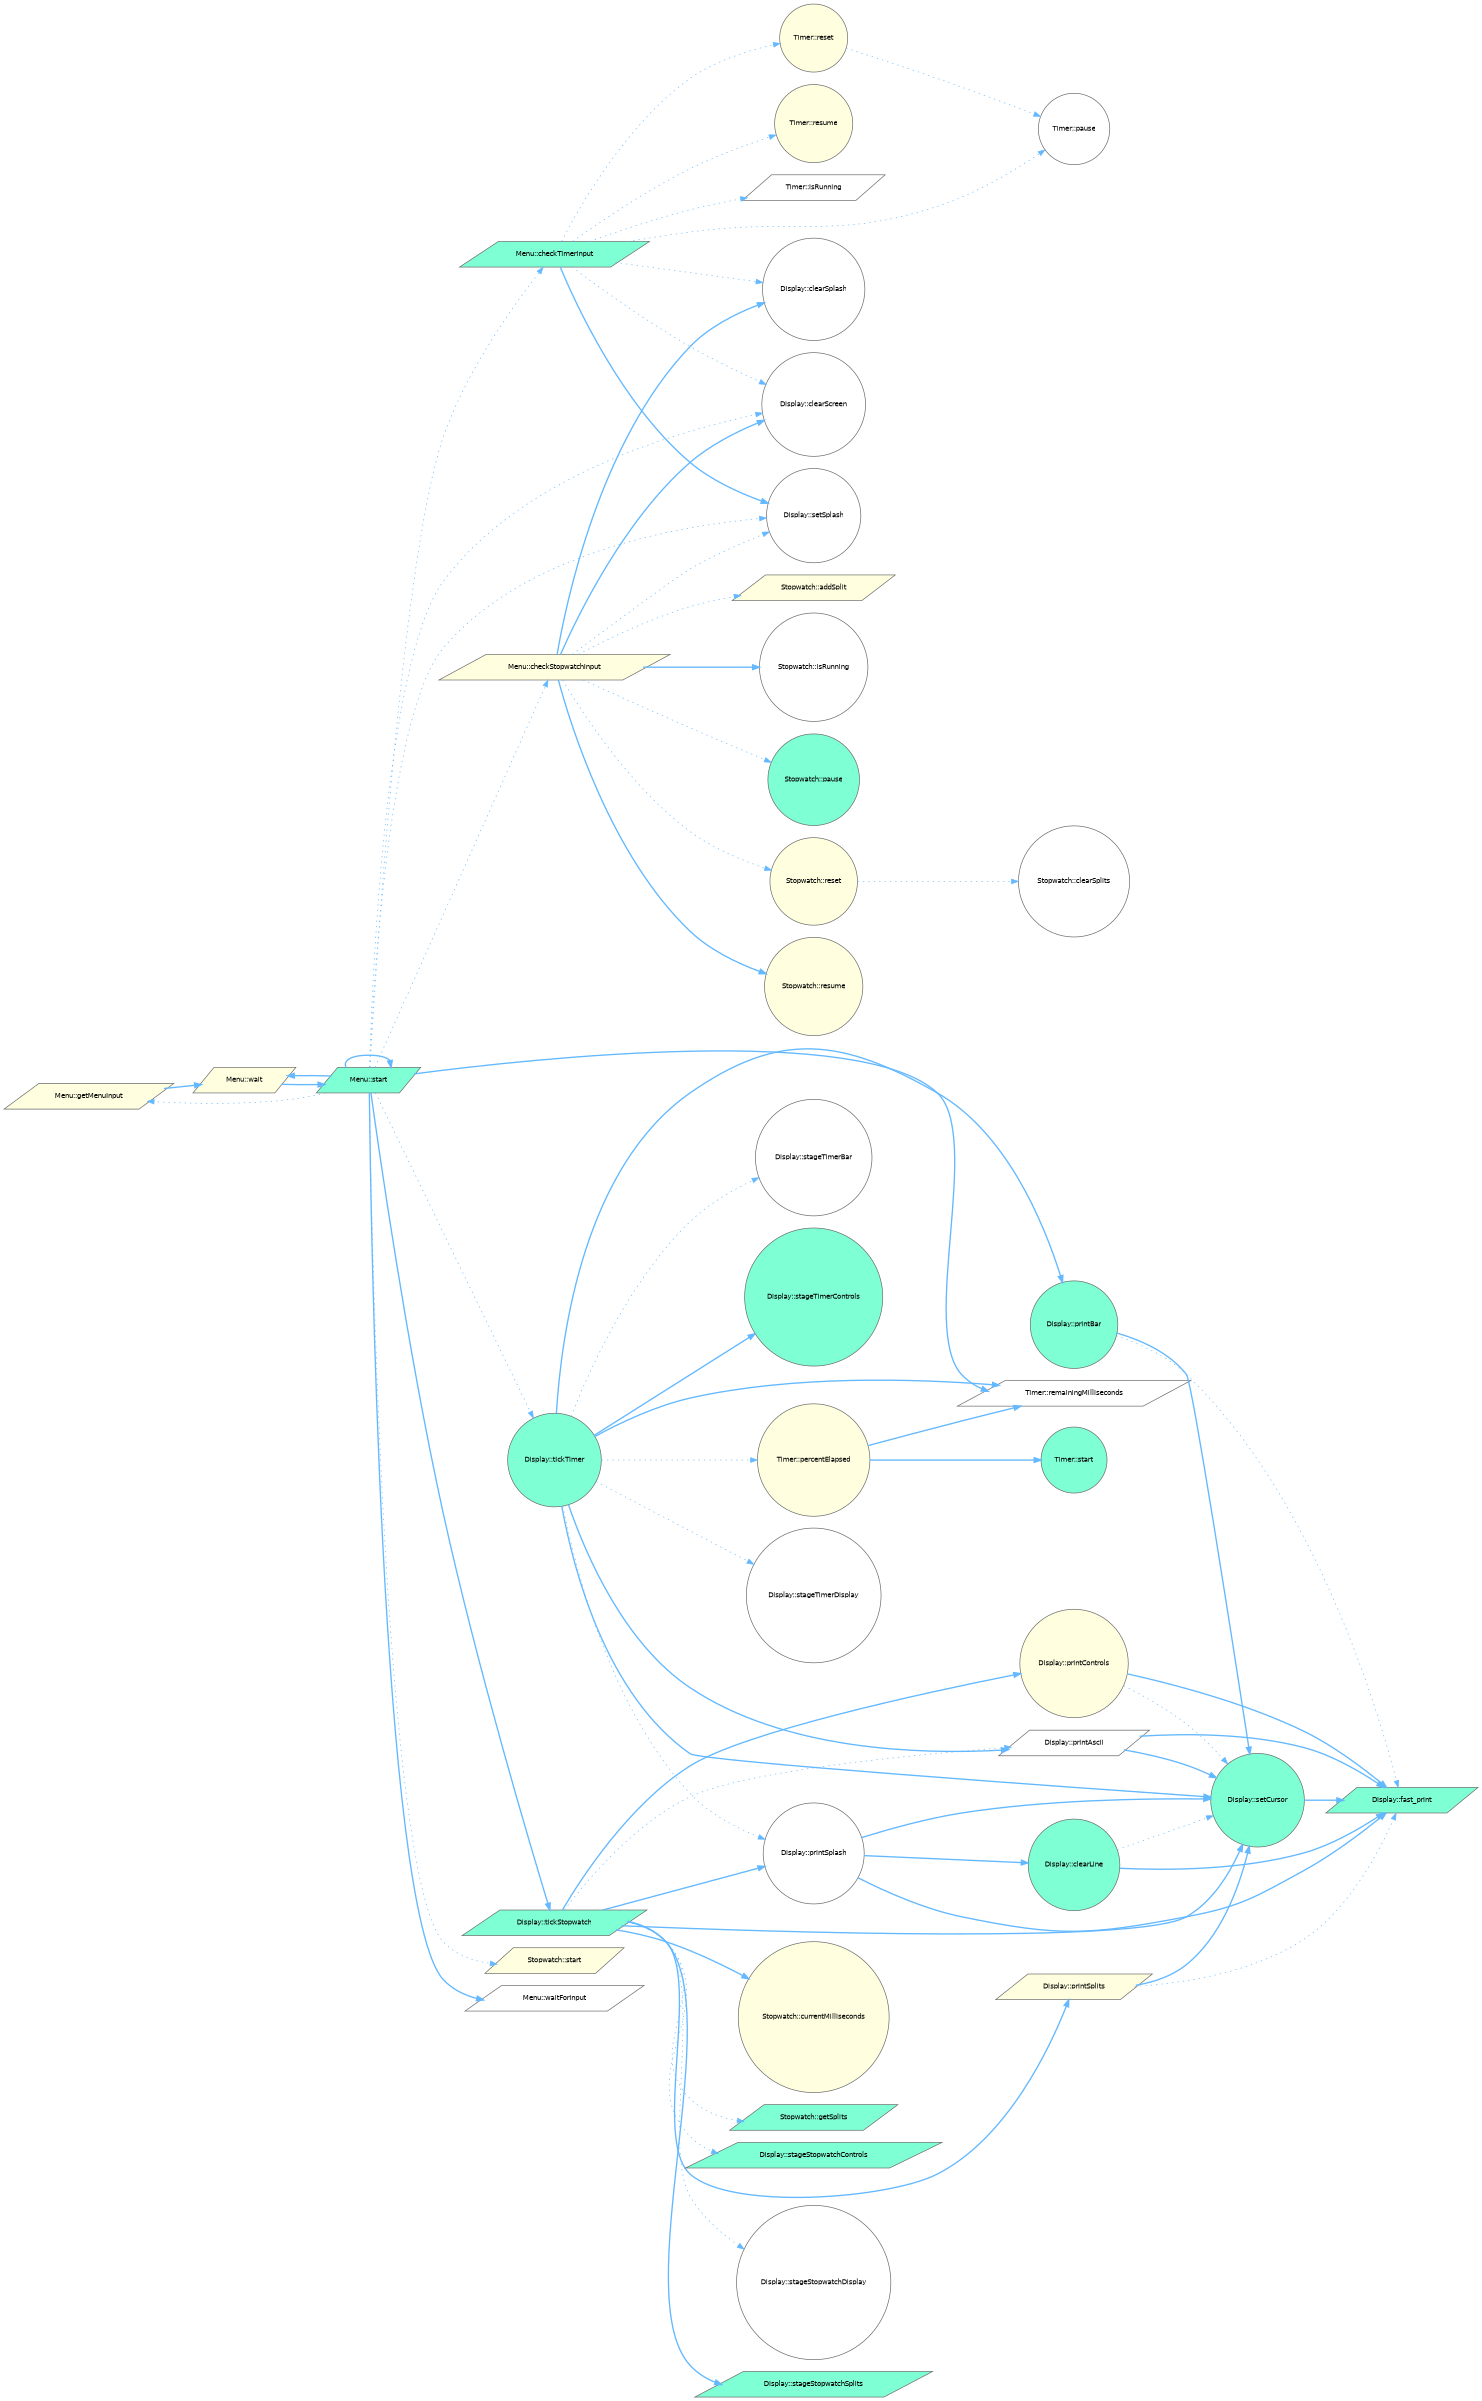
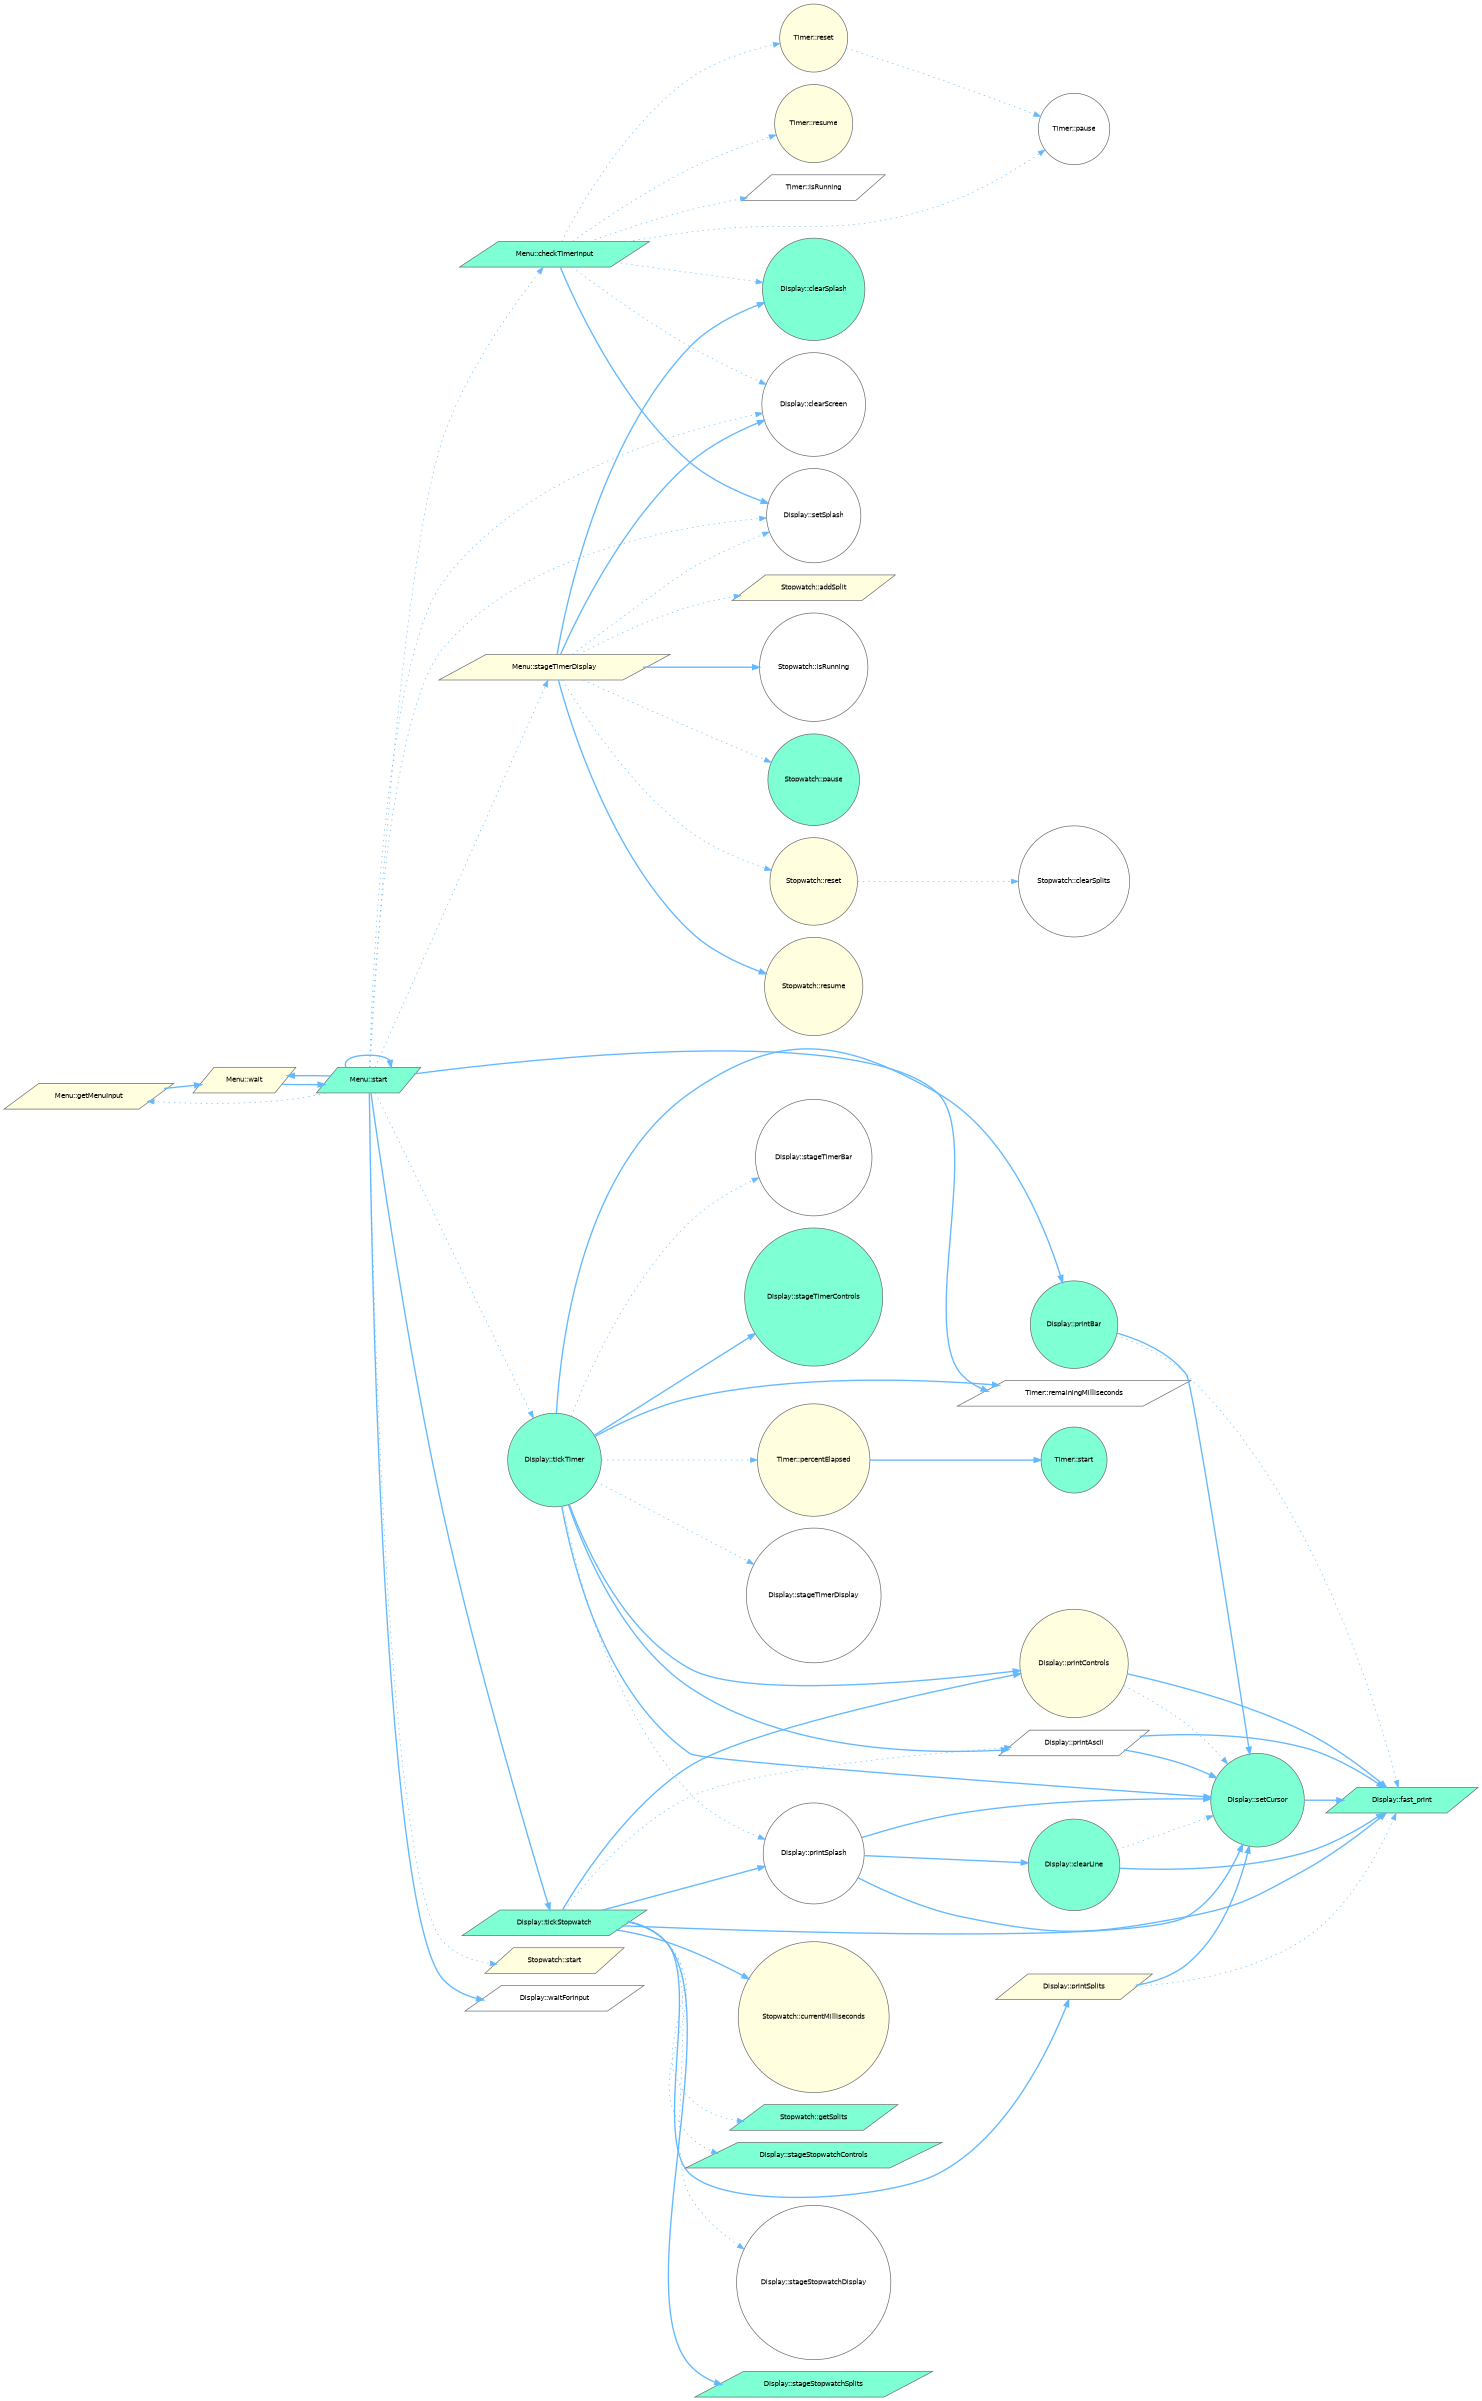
node "Display::clearSplash": fillcolor white -> aquamarine
node "Menu::checkStopwatchInput": label "Menu::checkStopwatchInput" -> "Menu::stageTimerDisplay"
edge "Timer::percentElapsed" -> "Timer::remainingMilliseconds": removed
edge "Display::tickTimer" -> "Display::printControls": added
node "Menu::waitForInput": label "Menu::waitForInput" -> "Display::waitForInput"
